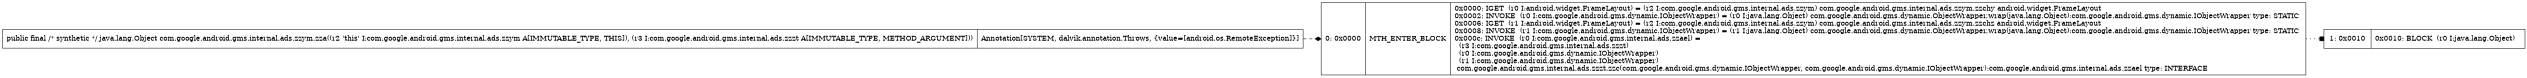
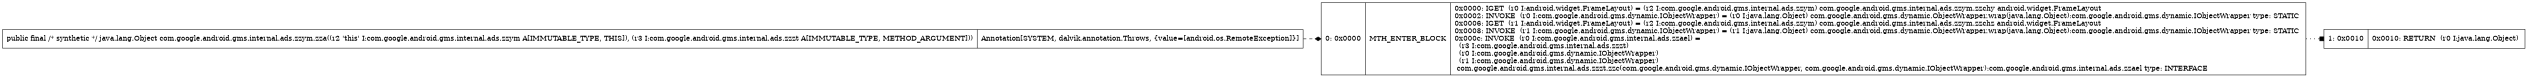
node "1: 0x0010": text "0x0010: BLOCK  (r0 I:java.lang.Object)" -> "0x0010: RETURN  (r0 I:java.lang.Object)"
